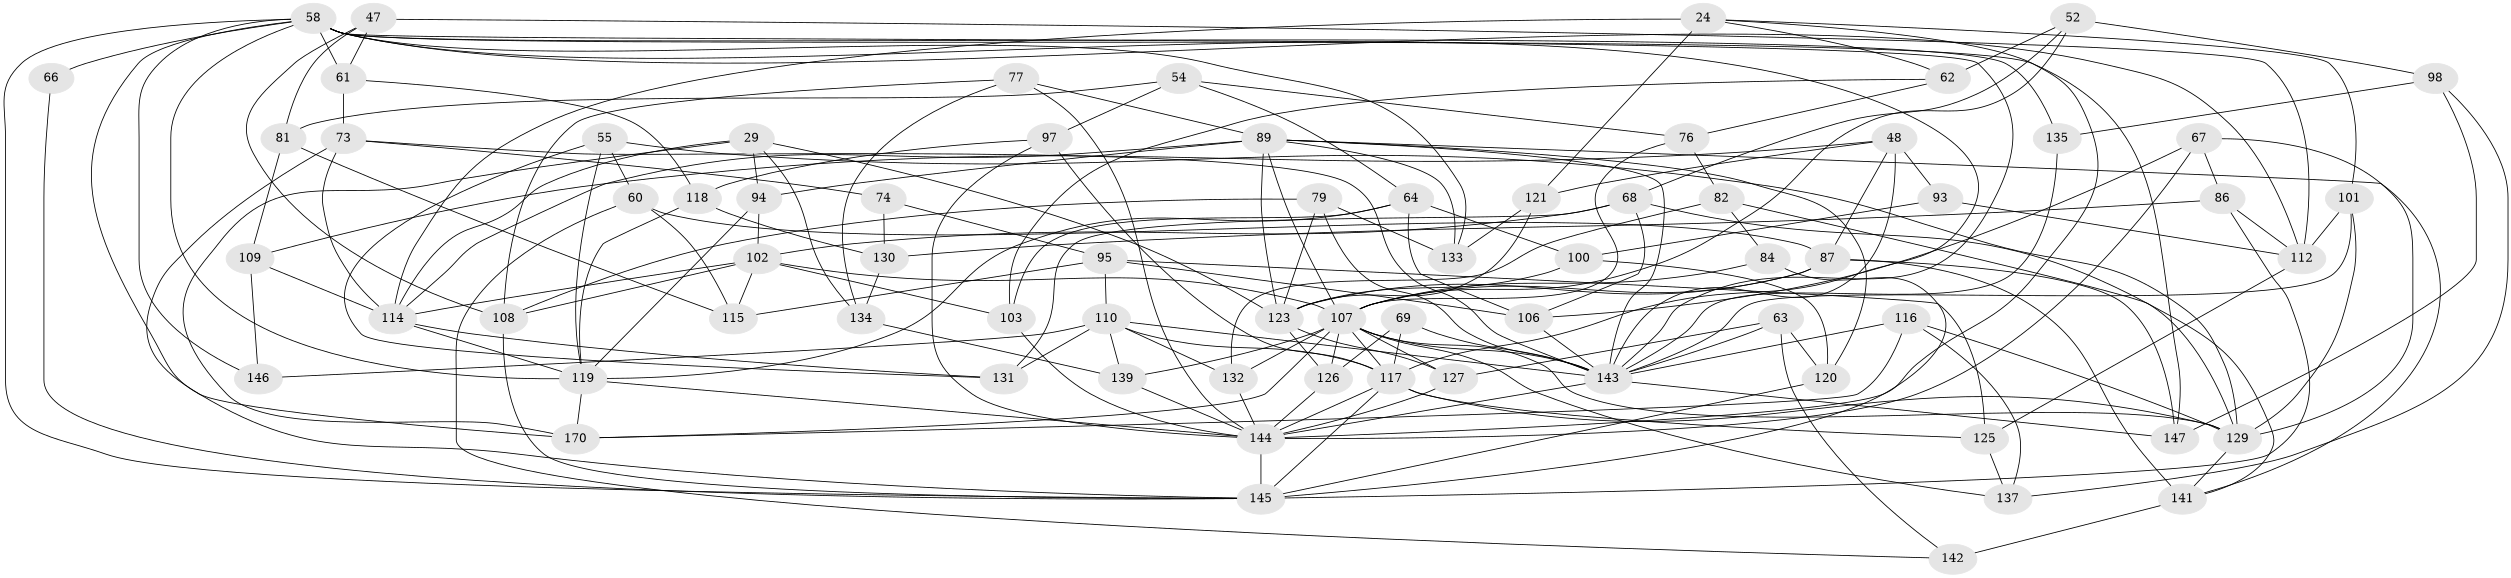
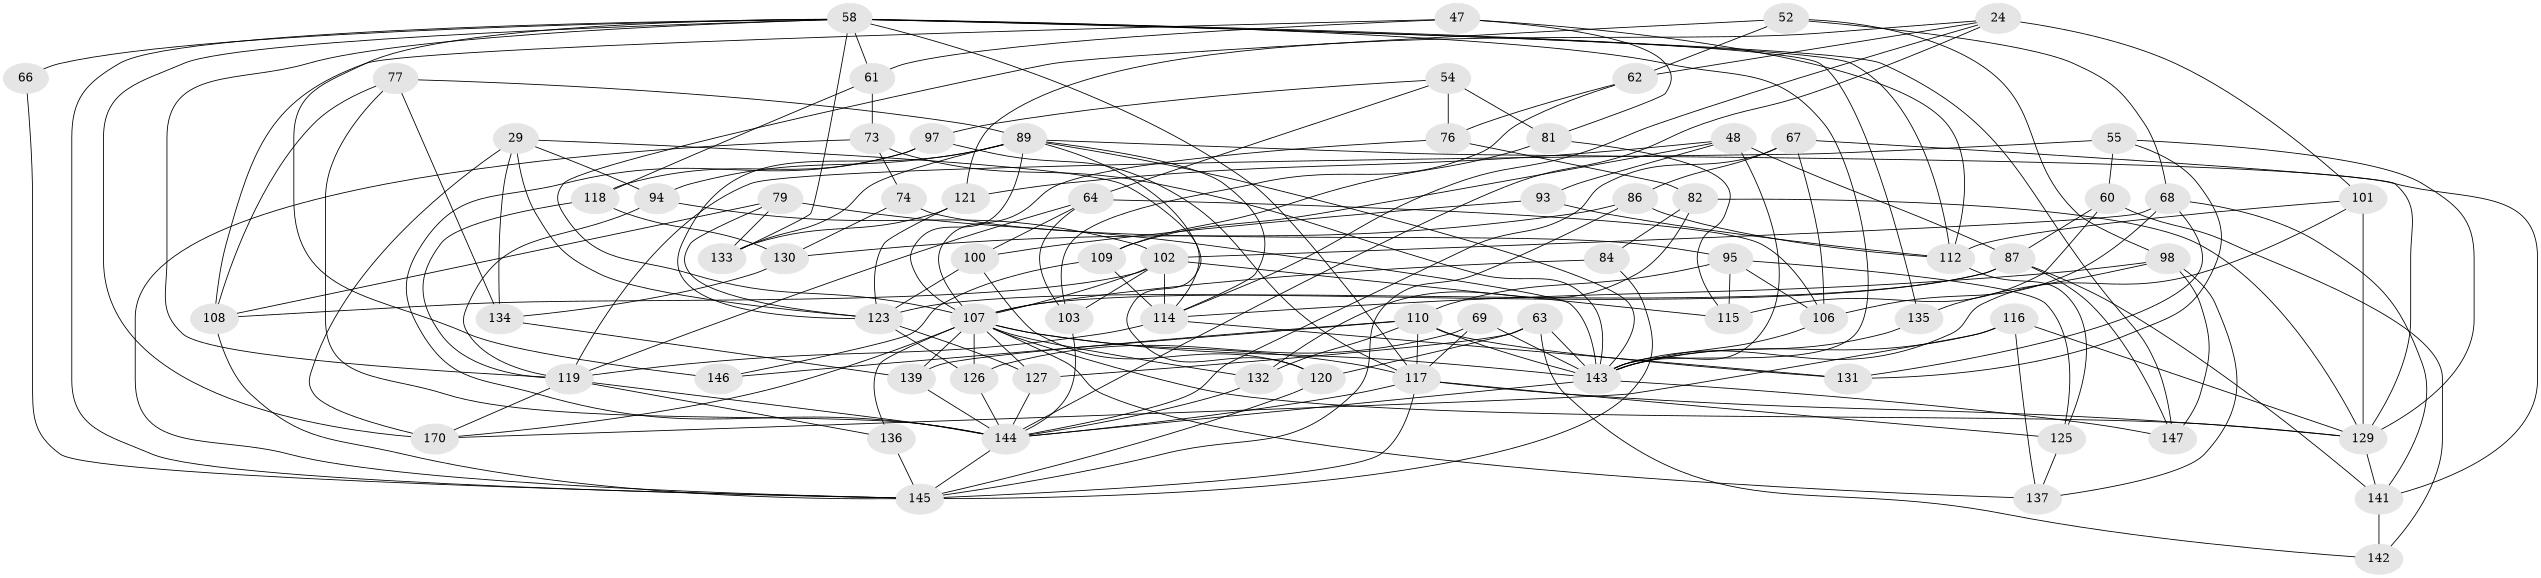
edge "73" -- "114": now "98" -- "114"
node "136": added
